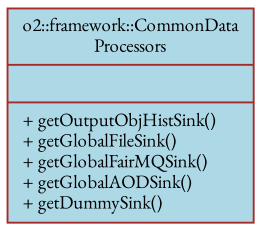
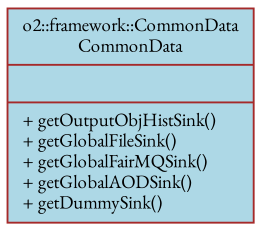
node "o2::framework::CommonData": text "Processors" -> "CommonData"
